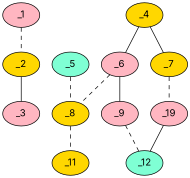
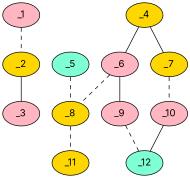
node "_19": label "_19" -> "_10"
